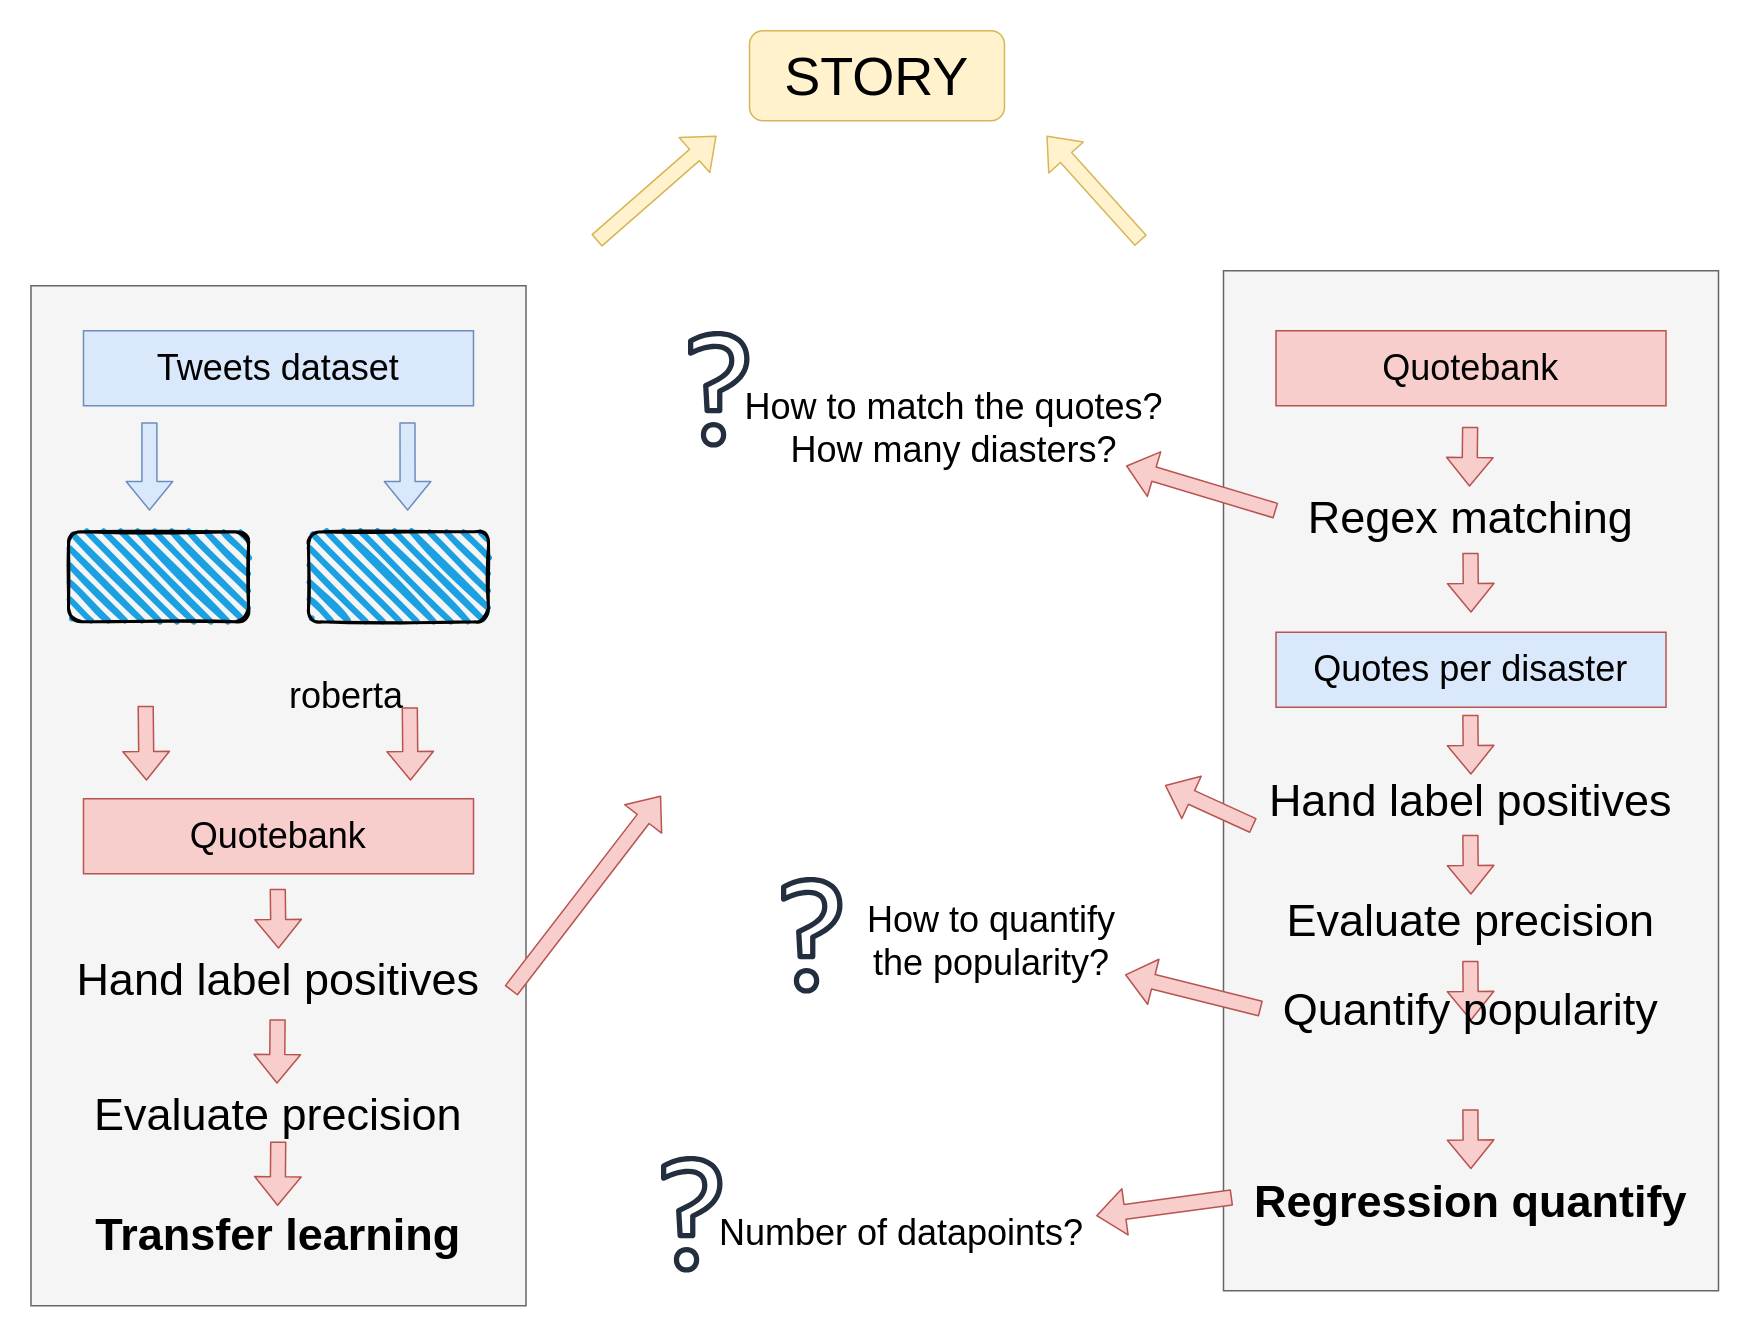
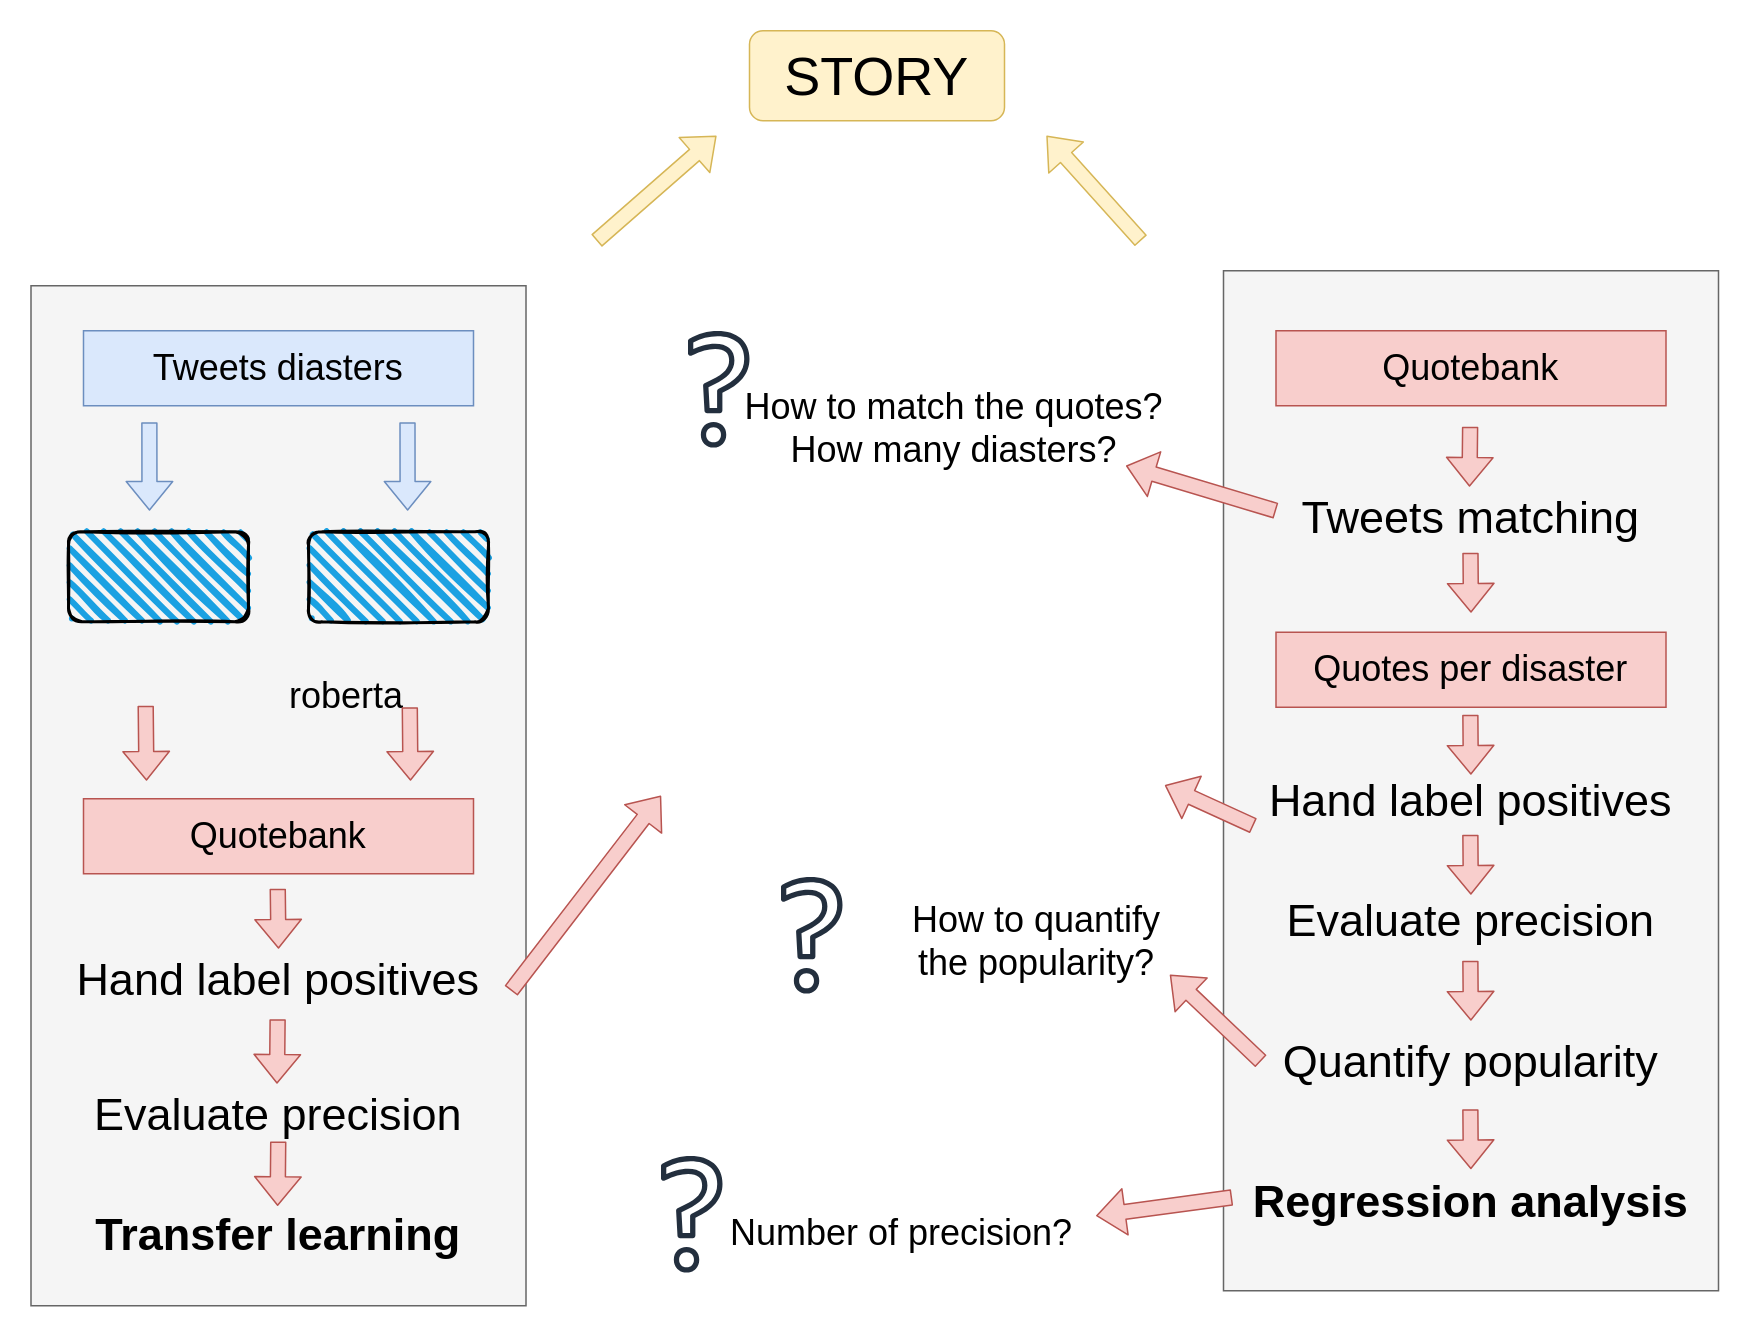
node "Tweets dataset": label "Tweets dataset" -> "Tweets diasters"
node "Regex matching": label "Regex matching" -> "Tweets matching"
node "Quotes per disaster": fillcolor #dae8fc -> #f8cecc
node "How to quantify the popularity?": moved (991, 941) -> (1036, 941)
node "Quantify popularity": moved (1471, 1009) -> (1471, 1061)
node "Regression quantify": label "Regression quantify" -> "Regression analysis"
node "Number of datapoints?": label "Number of datapoints?" -> "Number of precision?"
